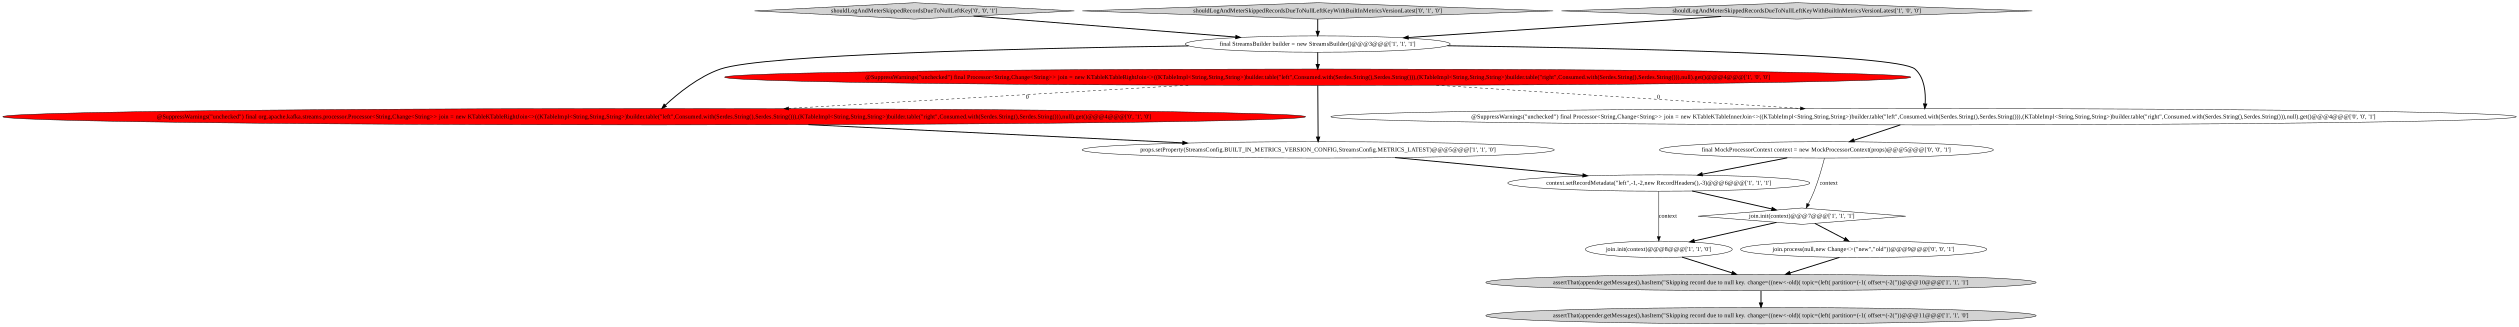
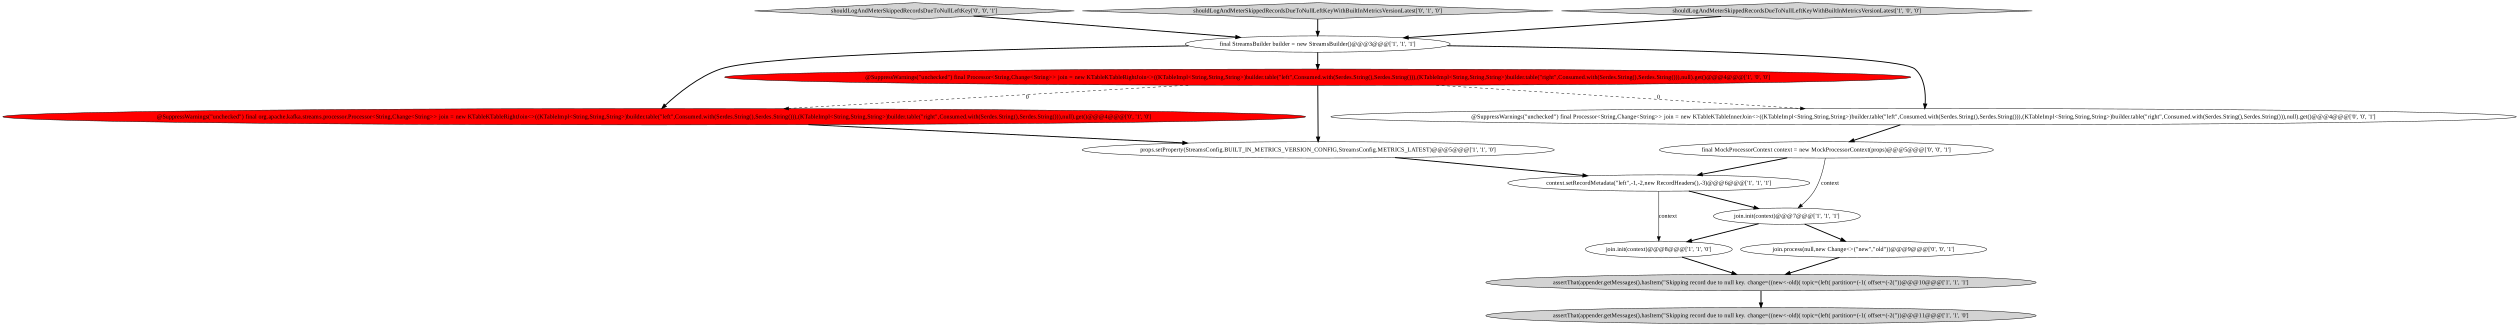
node "join.init(context)@@@7@@@['1', '1', '1']": shape diamond -> ellipse
